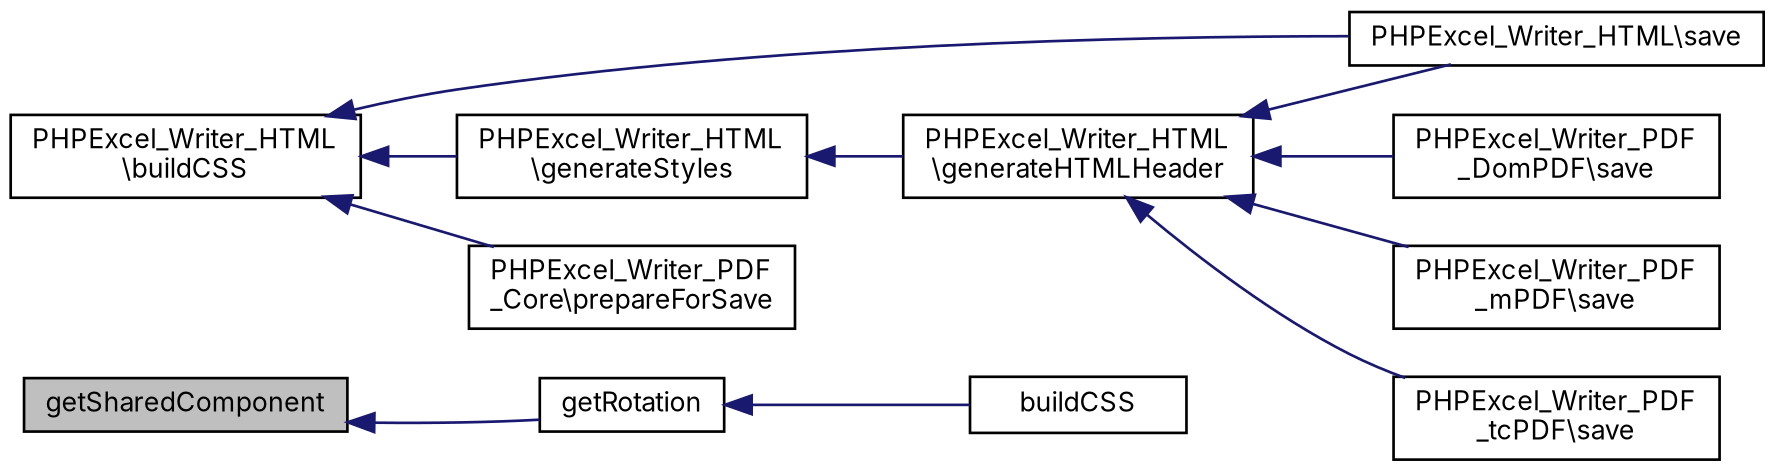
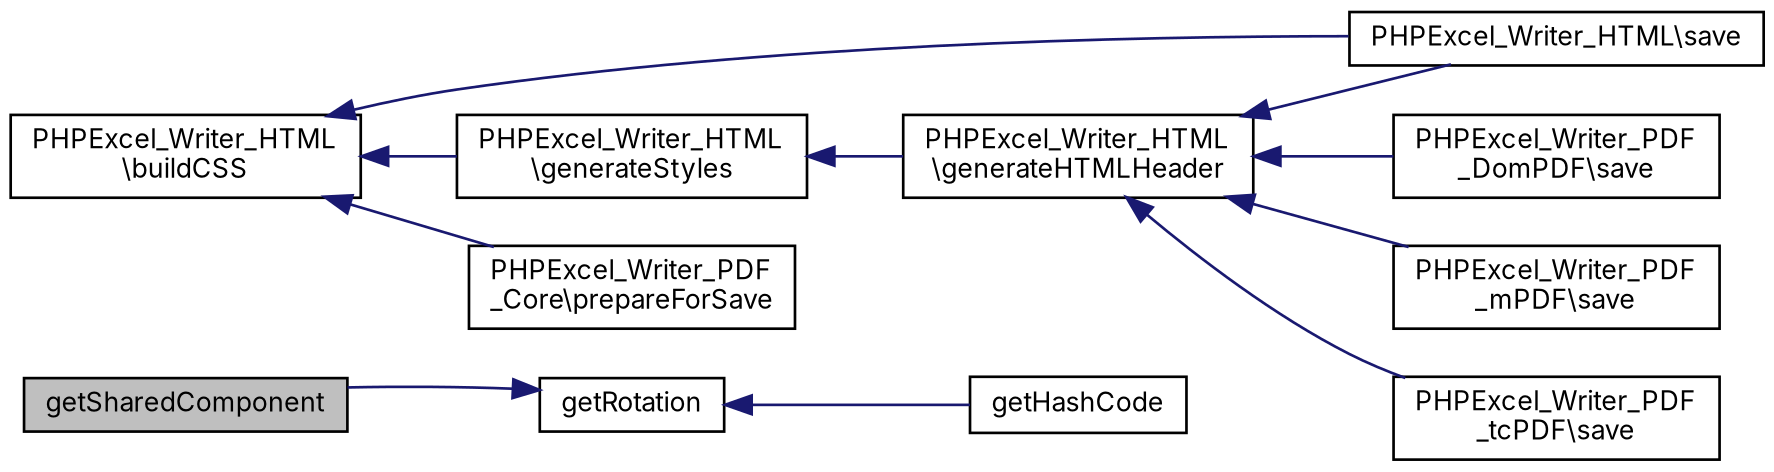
node "buildCSS": label "buildCSS" -> "getHashCode"
edge "getRotation" -> "getSharedComponent": reversed
